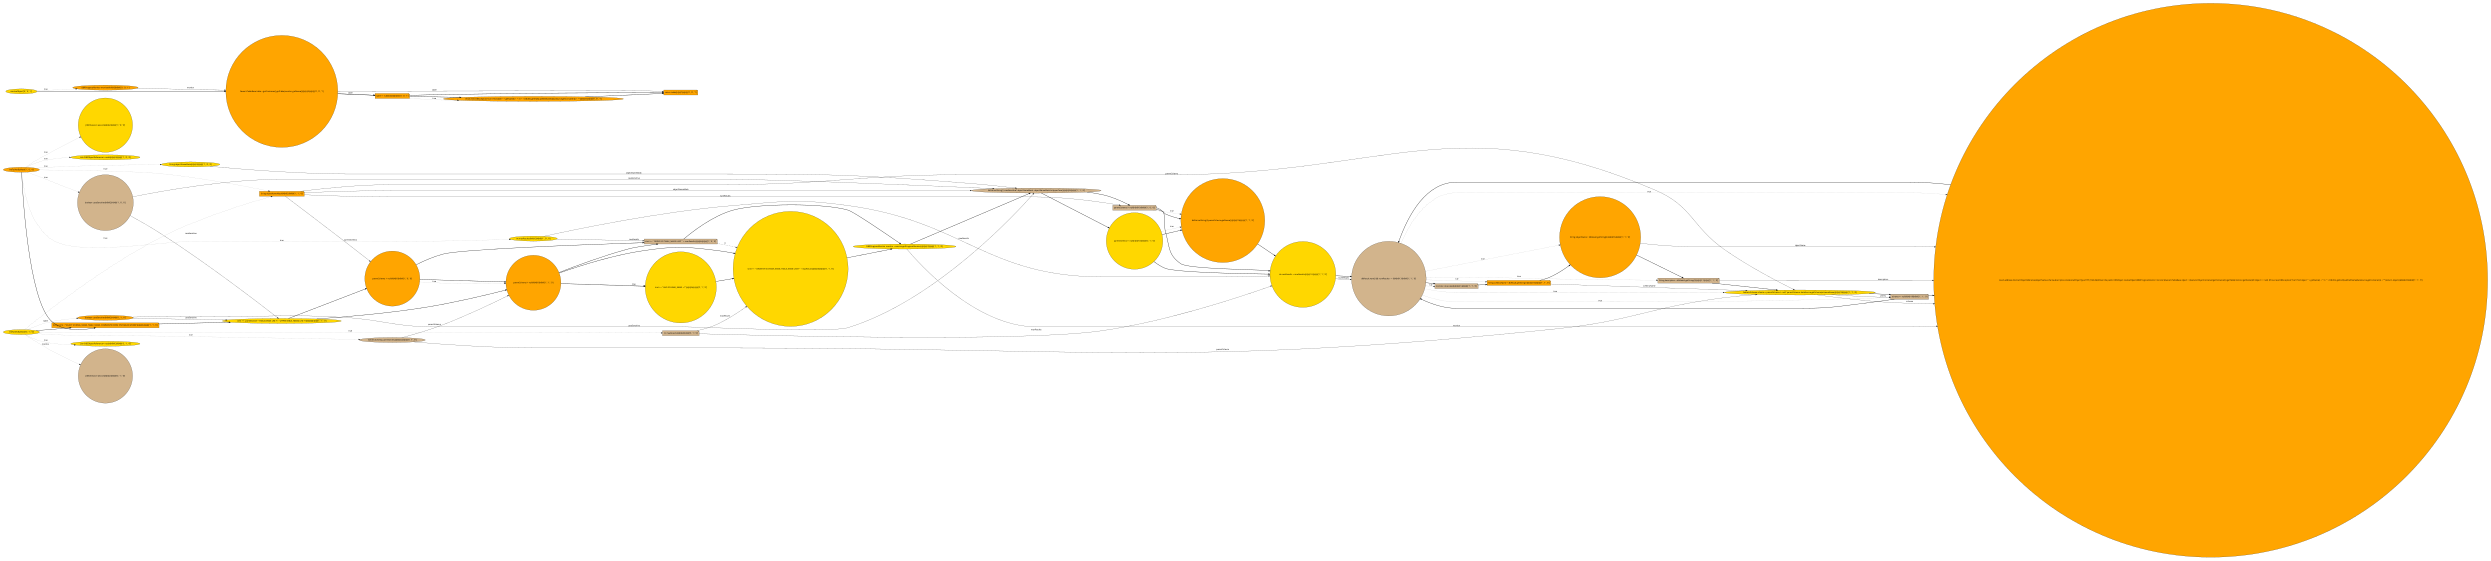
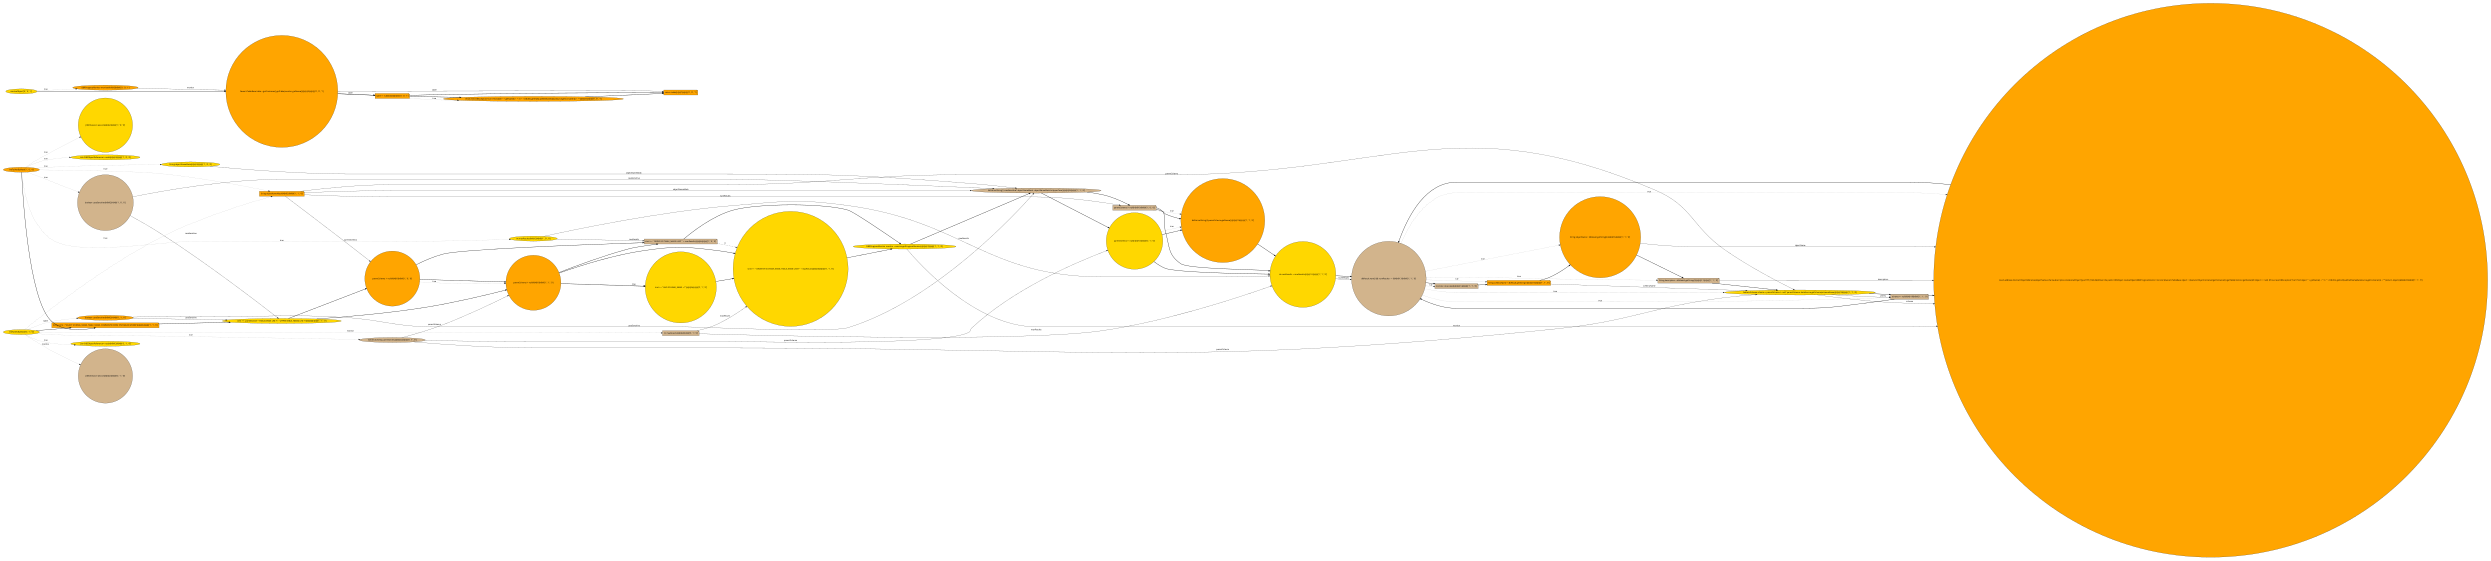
edge "findTablesByMask['0', '1', '0']" -> "int maxResults@@@2@@@['0', '1', '0']": label "true" -> "monitor"
edge "GenericSchema parentSchema@@@2@@@['0', '1', '0']" -> "parentSchema != null@@@10@@@['0', '1', '0']": added, label "parentSchema"
